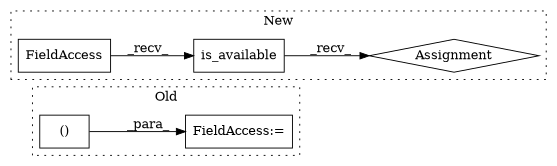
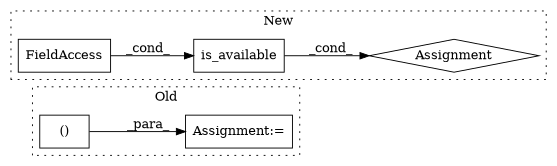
edge "FieldAccess" -> "is_available": label "_recv_" -> "_cond_"
edge "is_available" -> "Assignment": label "_recv_" -> "_cond_"
node "FieldAccess:=": label "FieldAccess:=" -> "Assignment:="
